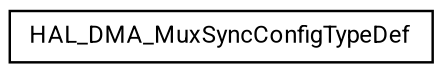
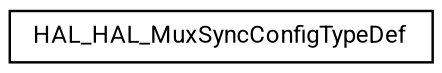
node "HAL_DMA_MuxSyncConfigTypeDef": label "HAL_DMA_MuxSyncConfigTypeDef" -> "HAL_HAL_MuxSyncConfigTypeDef"
